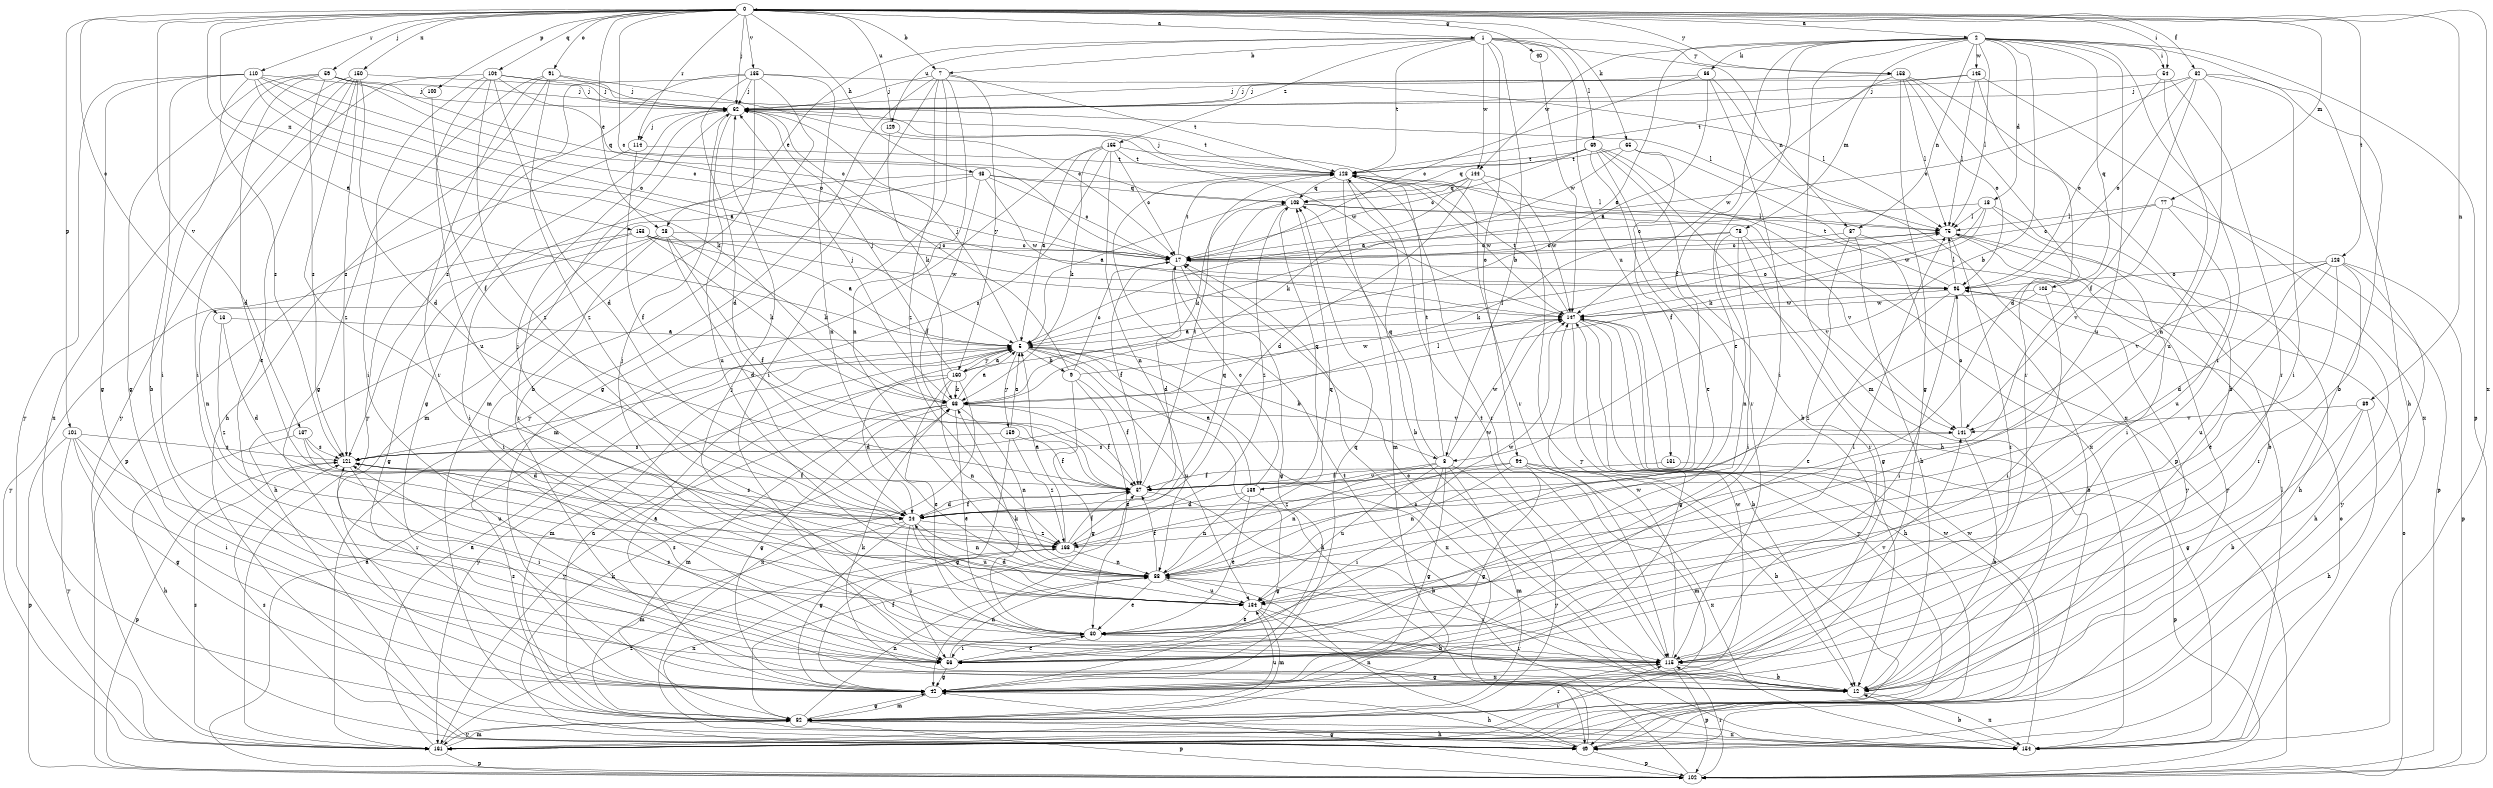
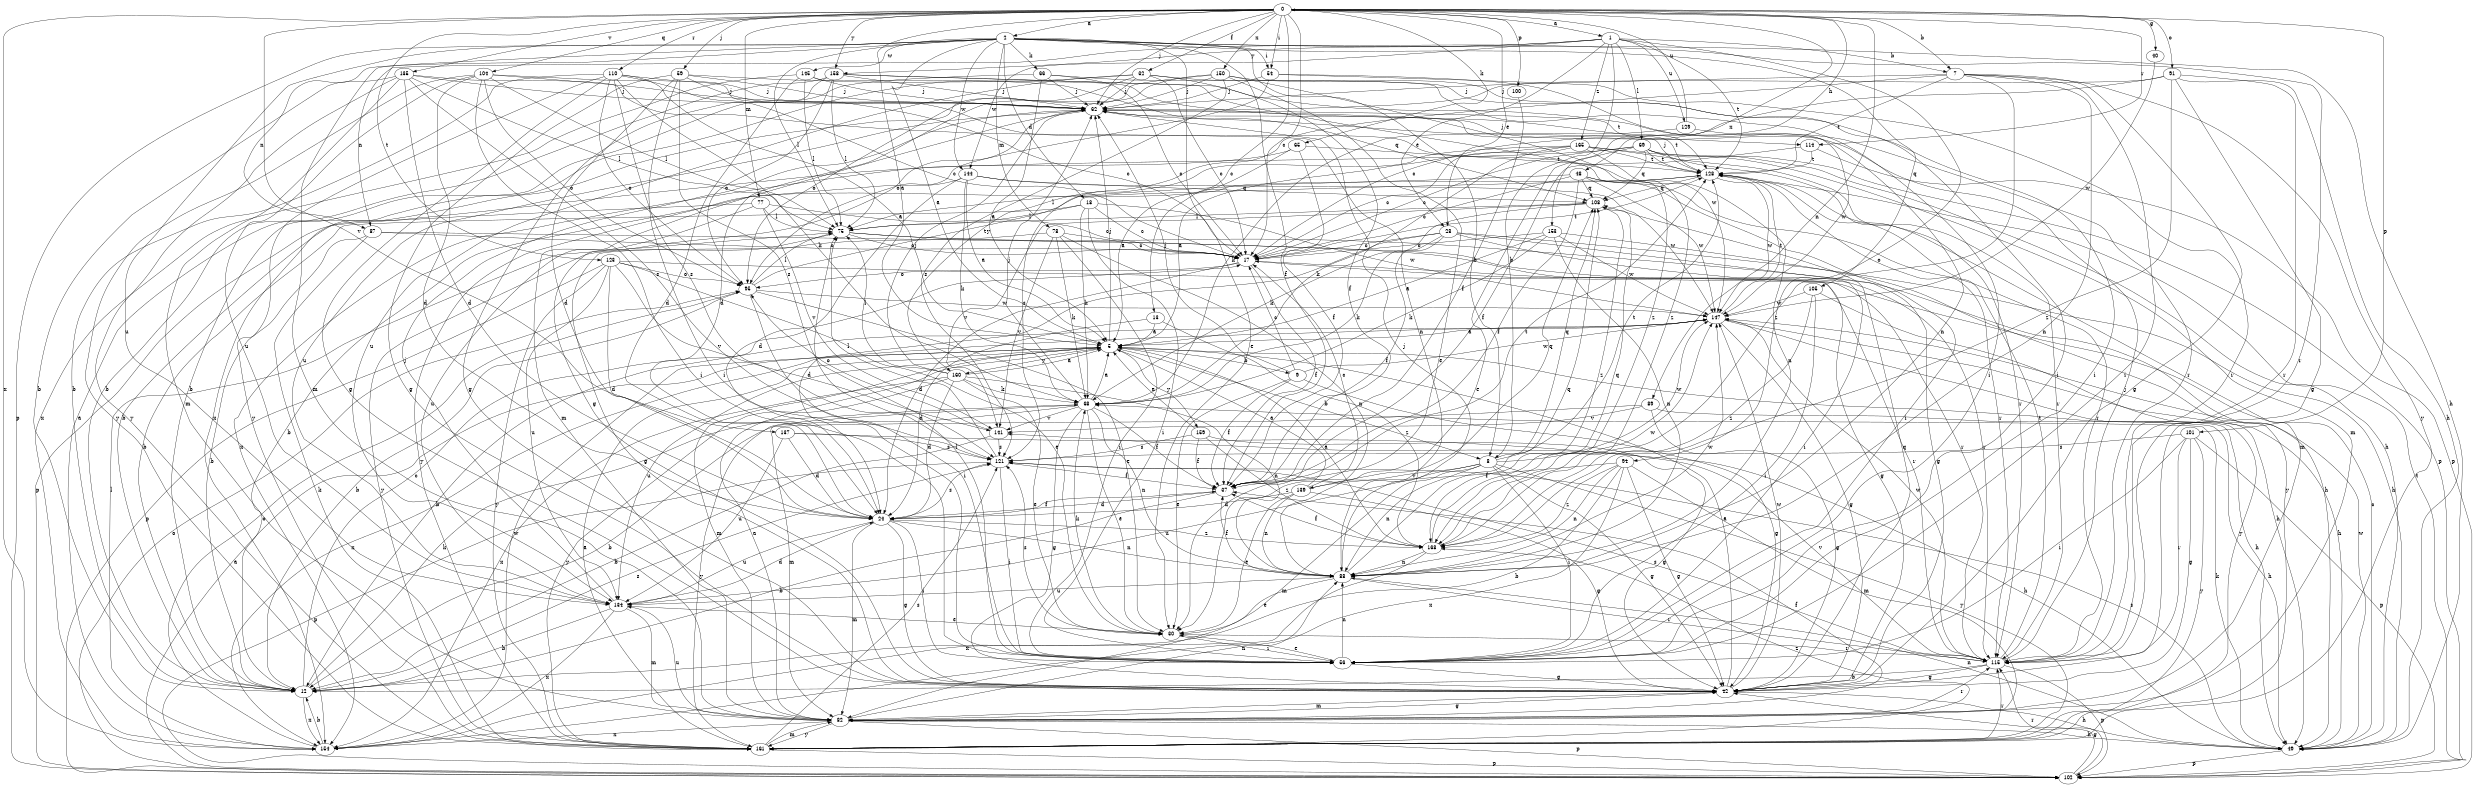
edge "66" -> "154": label "x" -> "a"
node "131": removed
edge "87" -> "161": label "y" -> "k"
